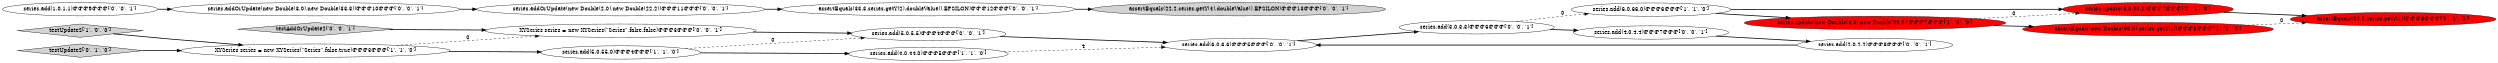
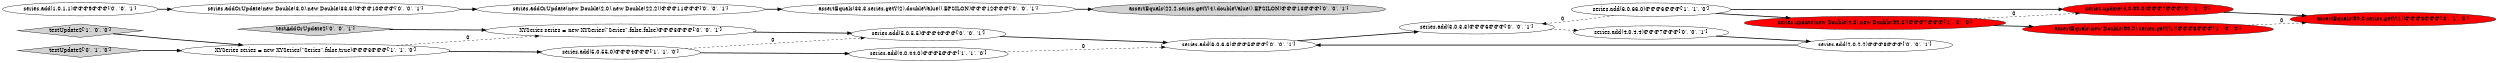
edge "series.add(3.0,3.3)@@@6@@@['0', '0', '1']" -> "series.add(6.0,66.0)@@@6@@@['1', '1', '0']": reversed
edge "series.add(3.0,3.3)@@@6@@@['0', '0', '1']" -> "series.add(4.0,4.4)@@@7@@@['0', '0', '1']": style bold -> dashed
edge "series.add(4.0,44.0)@@@5@@@['1', '1', '0']" -> "series.add(6.0,6.6)@@@5@@@['0', '0', '1']": label "4" -> "0"
